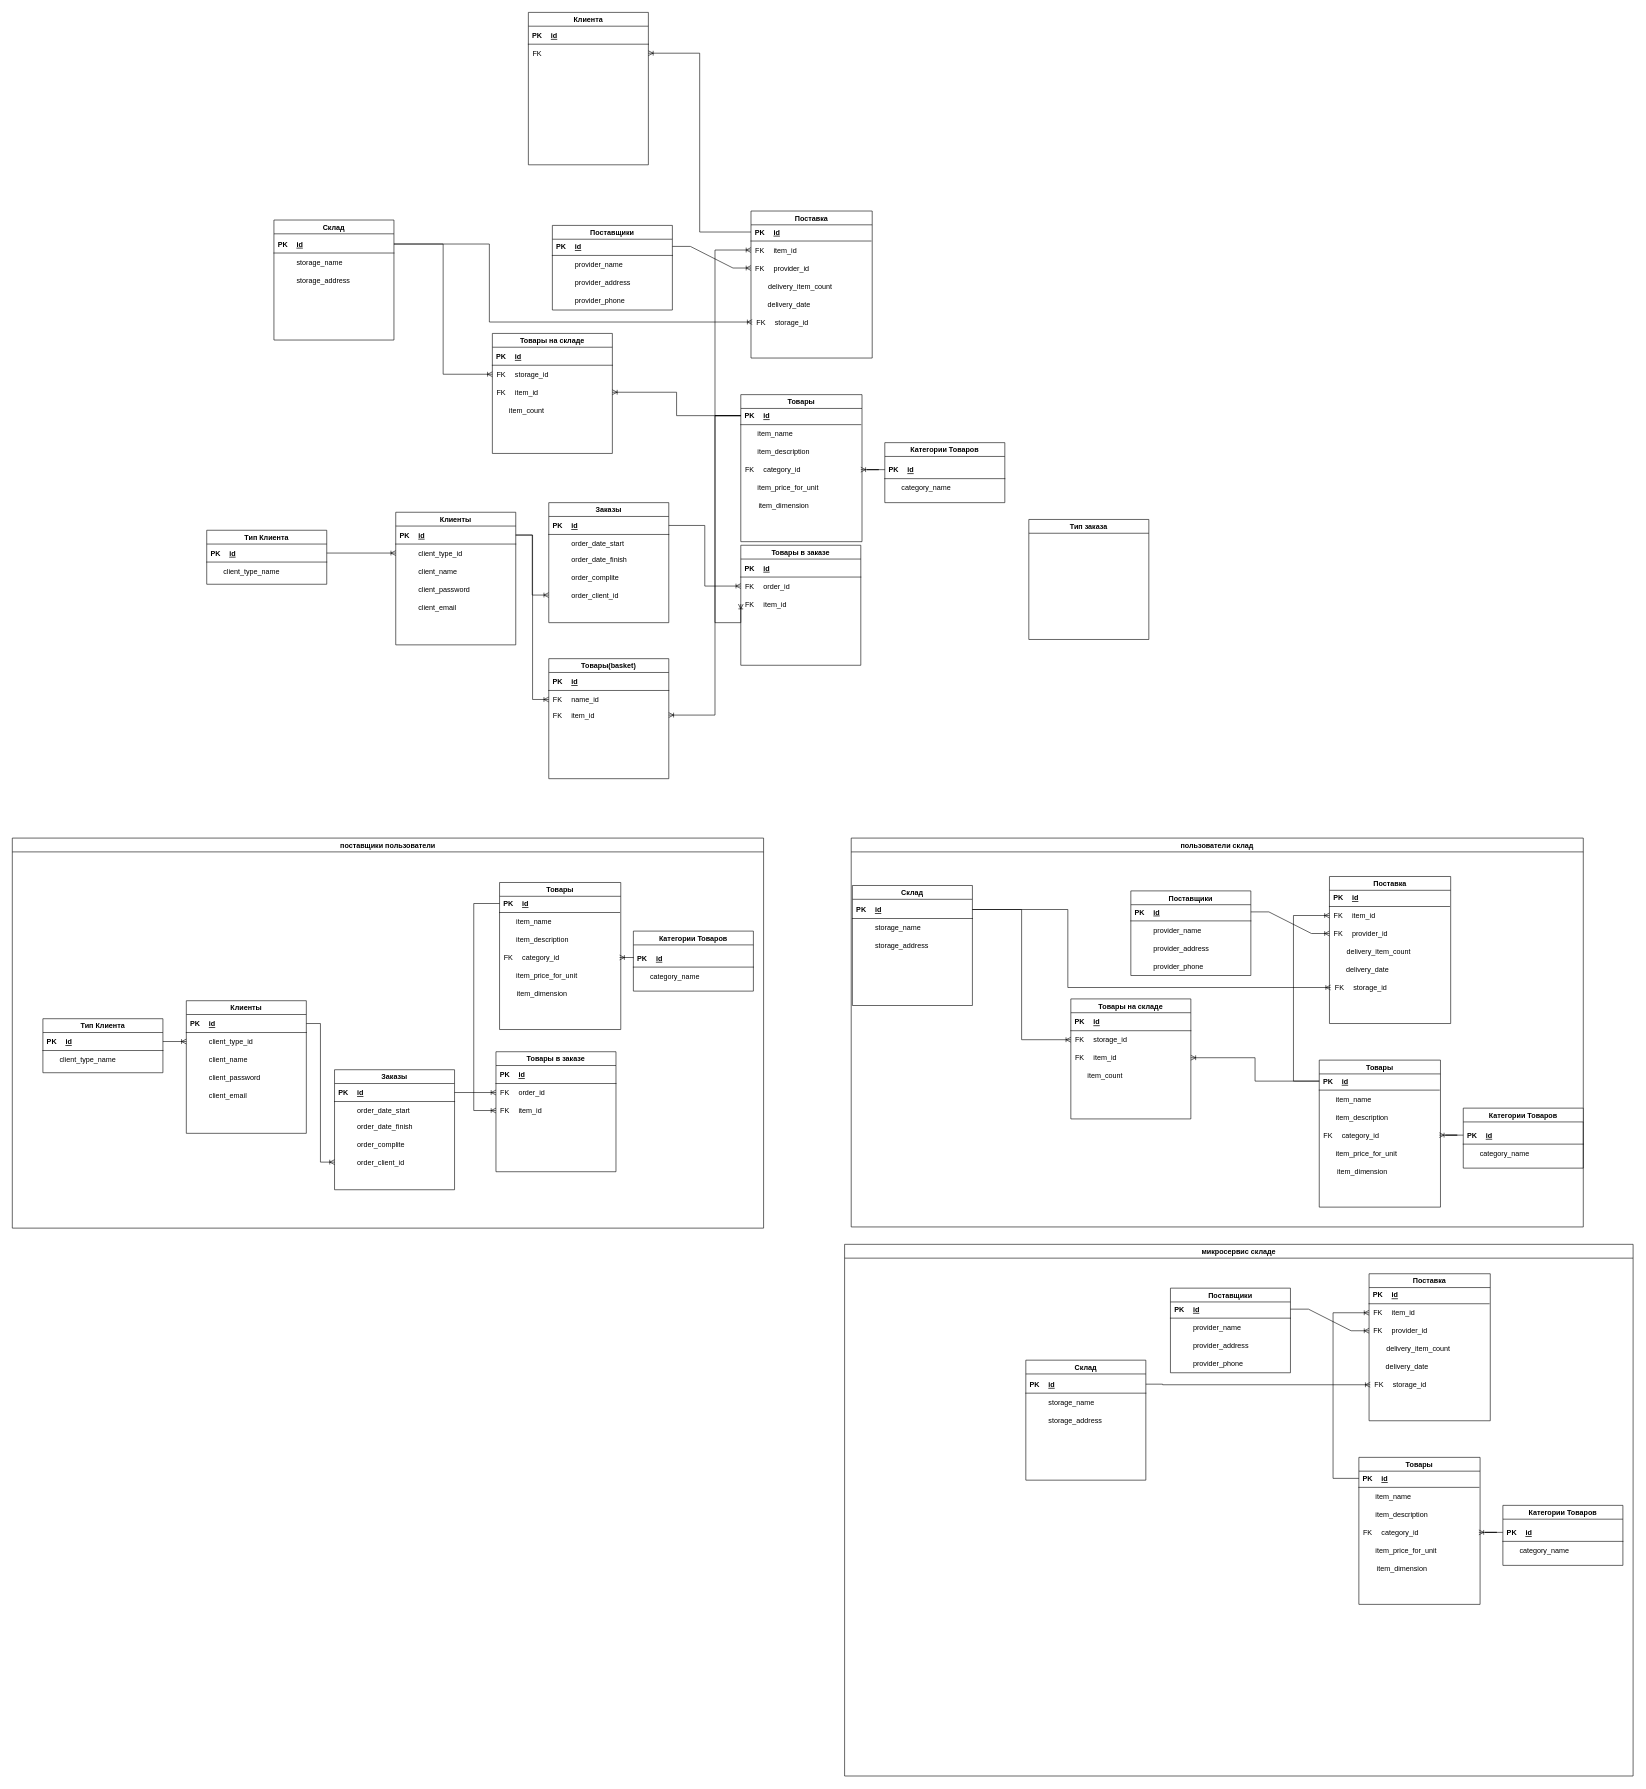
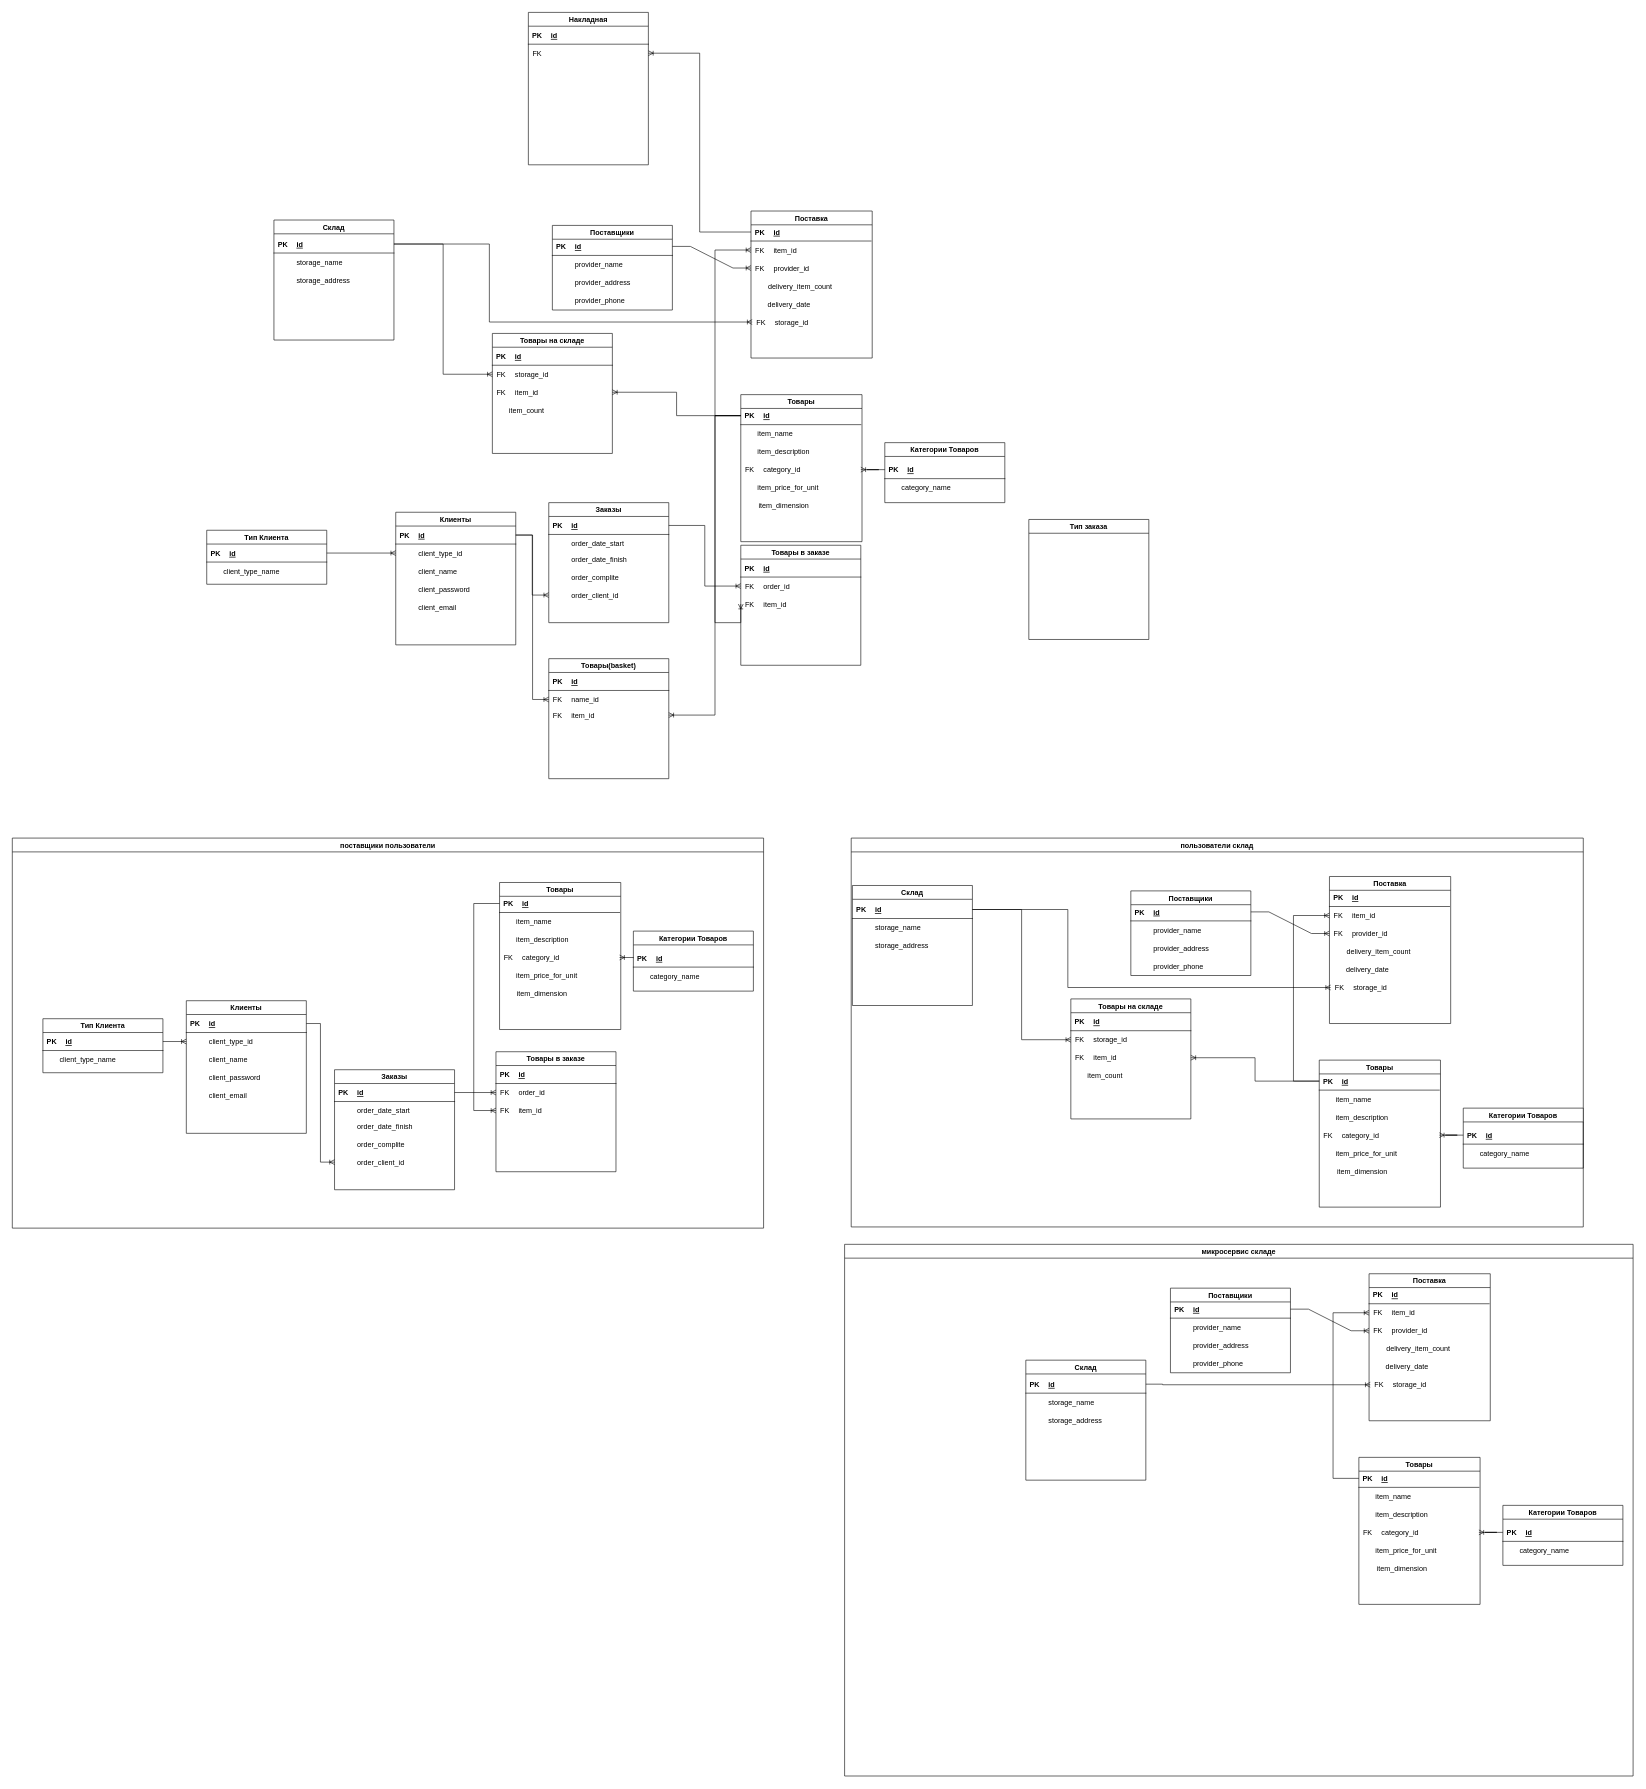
node "Клиента": label "Клиента" -> "Накладная"
